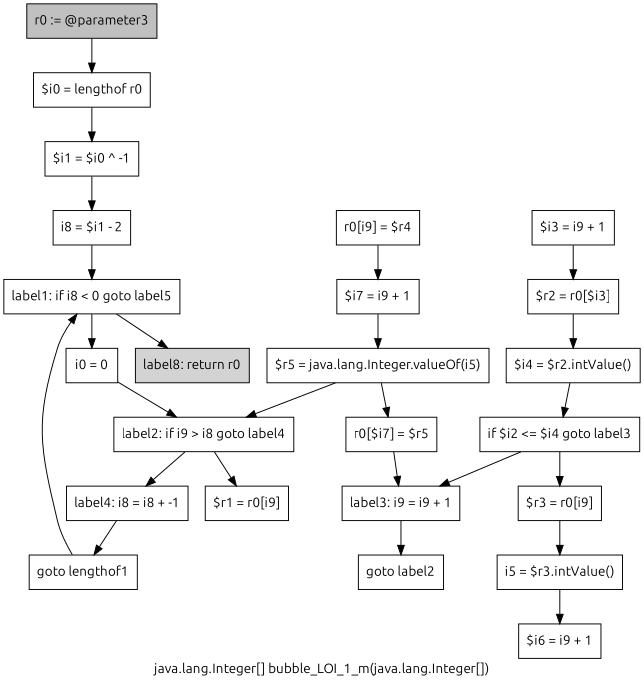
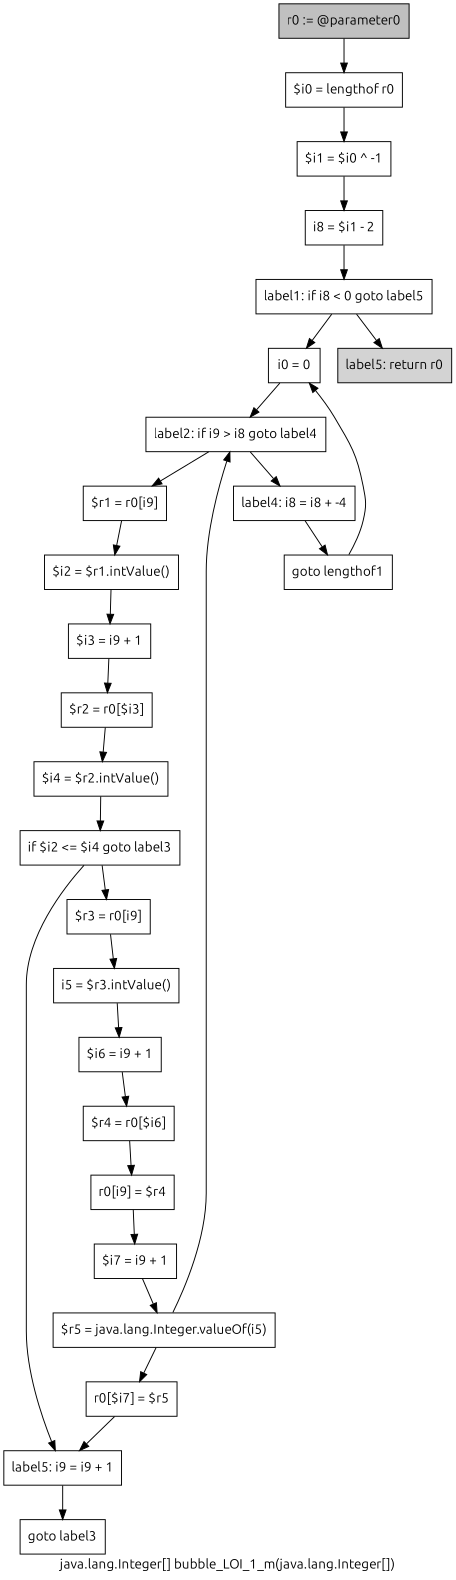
node "r0 := @parameter3": label "r0 := @parameter3" -> "r0 := @parameter0"
node "label8: return r0": label "label8: return r0" -> "label5: return r0"
edge "goto lengthof1" -> "label1: if i8 < 0 goto label5": now "goto lengthof1" -> "i0 = 0"
node "label4: i8 = i8 + -1": label "label4: i8 = i8 + -1" -> "label4: i8 = i8 + -4"
node "label3: i9 = i9 + 1": label "label3: i9 = i9 + 1" -> "label5: i9 = i9 + 1"
node "$i2 = $r1.intValue()": added
node "goto label2": label "goto label2" -> "goto label3"
node "$r4 = r0[$i6]": added
